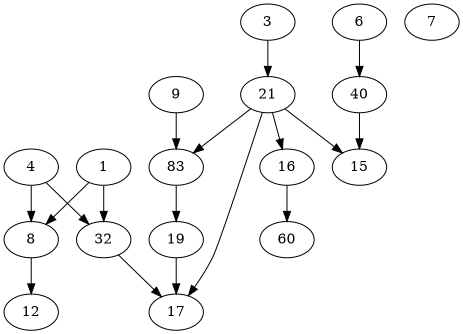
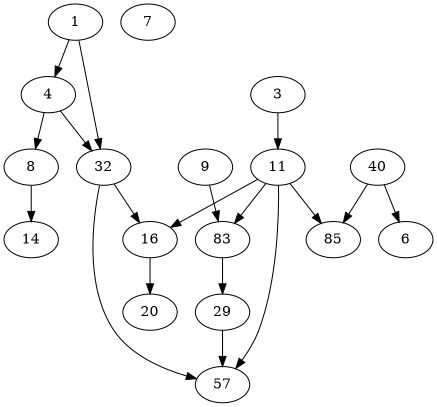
edge "6" -> "40": reversed
node "21": label "21" -> "11"
node "15": label "15" -> "85"
edge "1" -> "8": now "1" -> "4"
edge "32" -> "16": added
node "19": label "19" -> "29"
node "60": label "60" -> "20"
node "12": label "12" -> "14"
node "17": label "17" -> "57"
